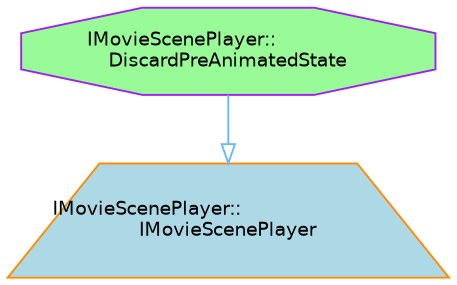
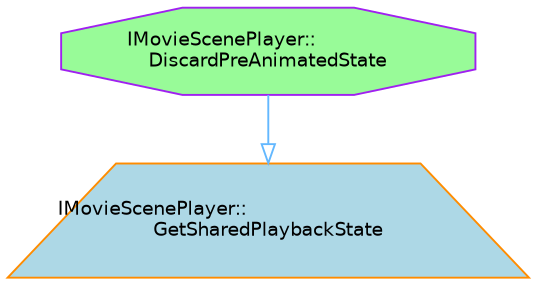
node "IMovieScenePlayer:: IMovieScenePlayer": label "IMovieScenePlayer:: IMovieScenePlayer" -> "IMovieScenePlayer:: GetSharedPlaybackState"
